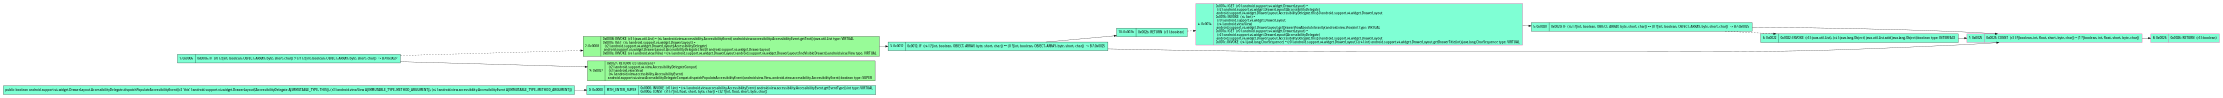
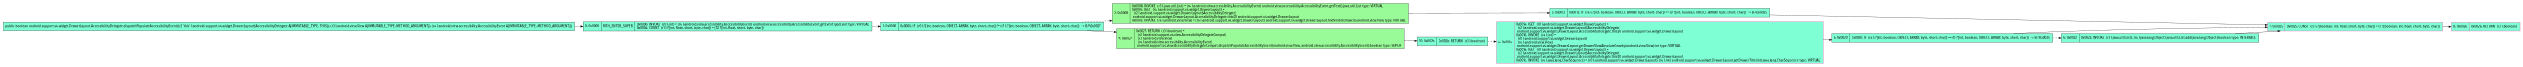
edge "0: 0x0000" -> "1: 0x0006": added
edge "3: 0x0012" -> "10: 0x002b": now "9: 0x0027" -> "10: 0x002b"
